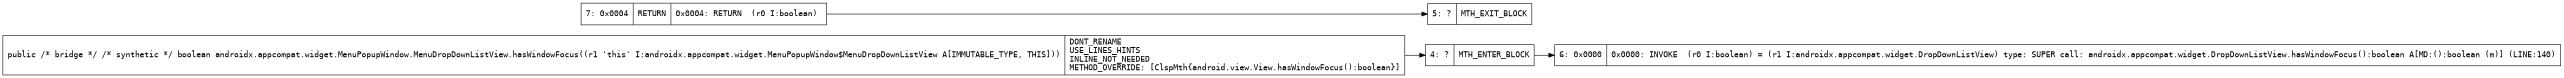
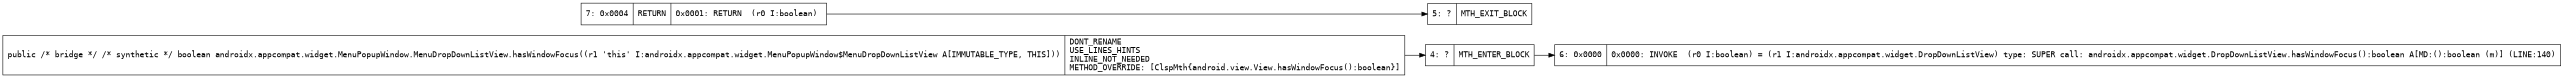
node "7: 0x0004": text "0x0004: RETURN  (r0 I:boolean)" -> "0x0001: RETURN  (r0 I:boolean)"
